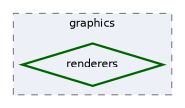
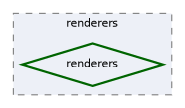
cluster "graphics": label "graphics" -> "renderers"
